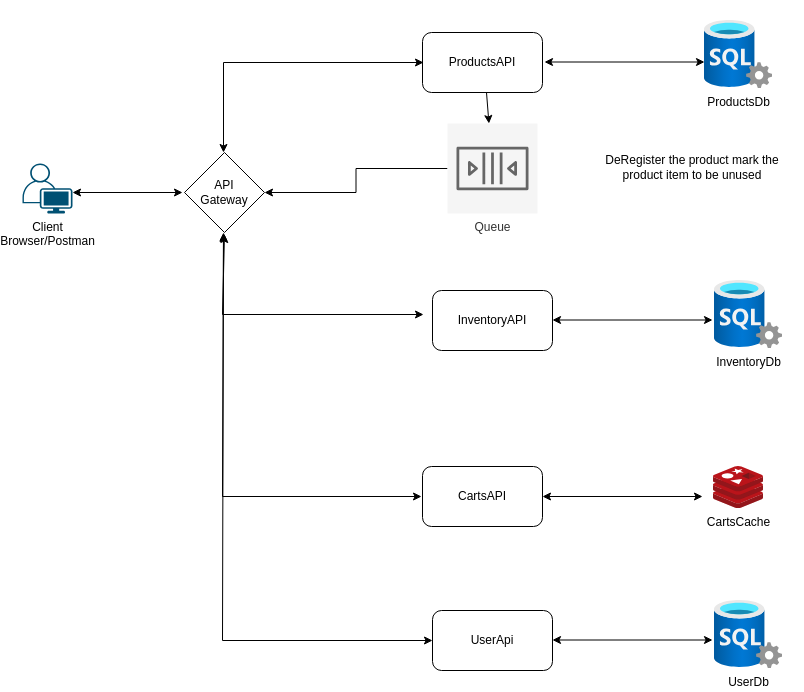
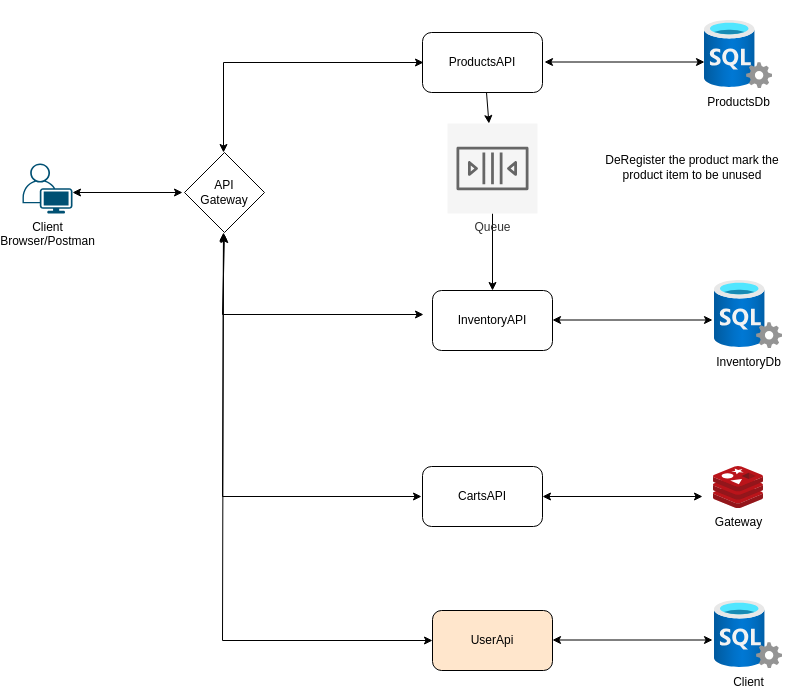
edge "Queue" -> "API Gateway": now "Queue" -> "InventoryAPI"
node "CartsCache": label "CartsCache" -> "Gateway"
node "UserApi": fillcolor #ffffff -> #ffe6cc
node "UserDb": label "UserDb" -> "Client"
